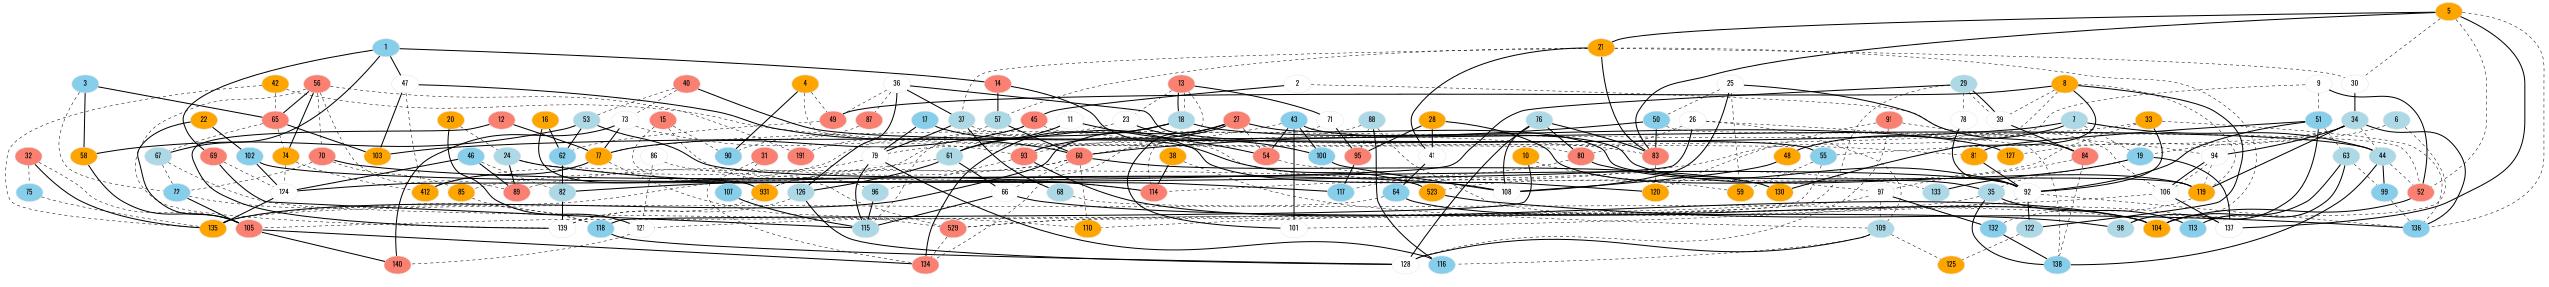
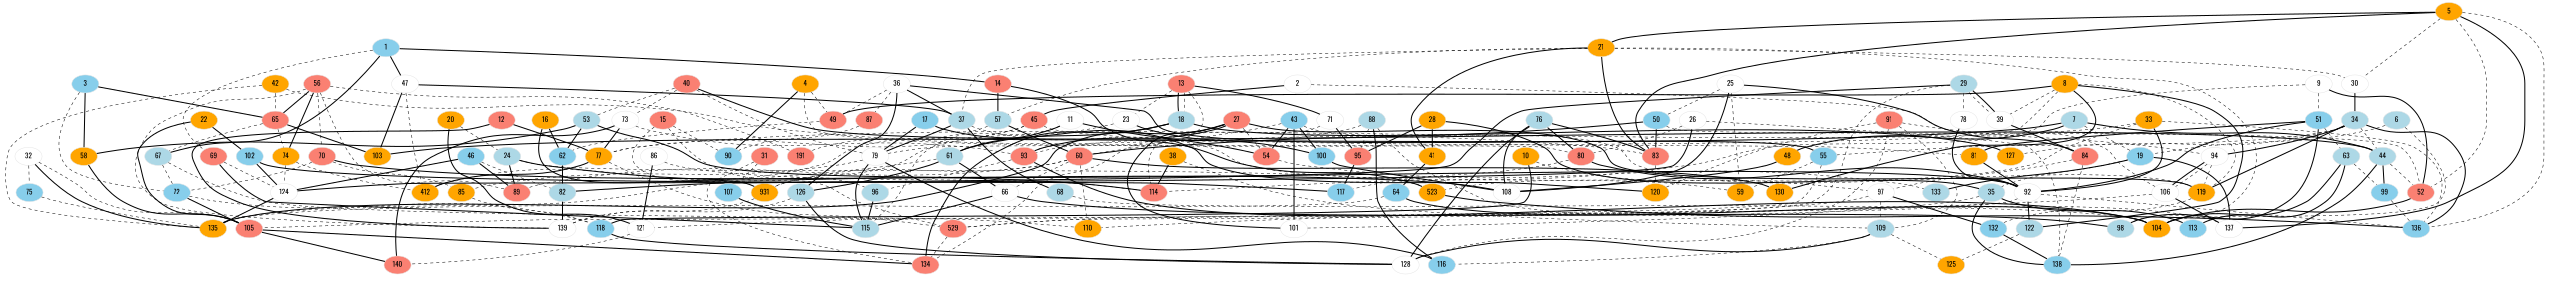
edge "1" -- "69": style bold -> dashed
edge "47" -- "60": now "47" -- "37"
edge "40" -- "79": added
edge "45" -- "77": style bold -> dashed
node "32": fillcolor salmon -> white
node "41": fillcolor white -> orange
edge "26" -- "109": now "91" -- "109"
edge "43" -- "119": style bold -> dashed
edge "86" -- "121": style dashed -> bold
